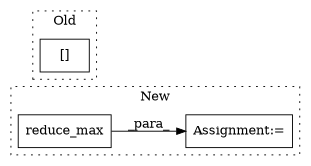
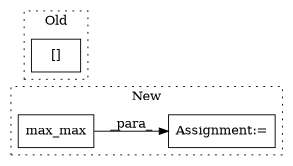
node "reduce_max": label "reduce_max" -> "max_max"
